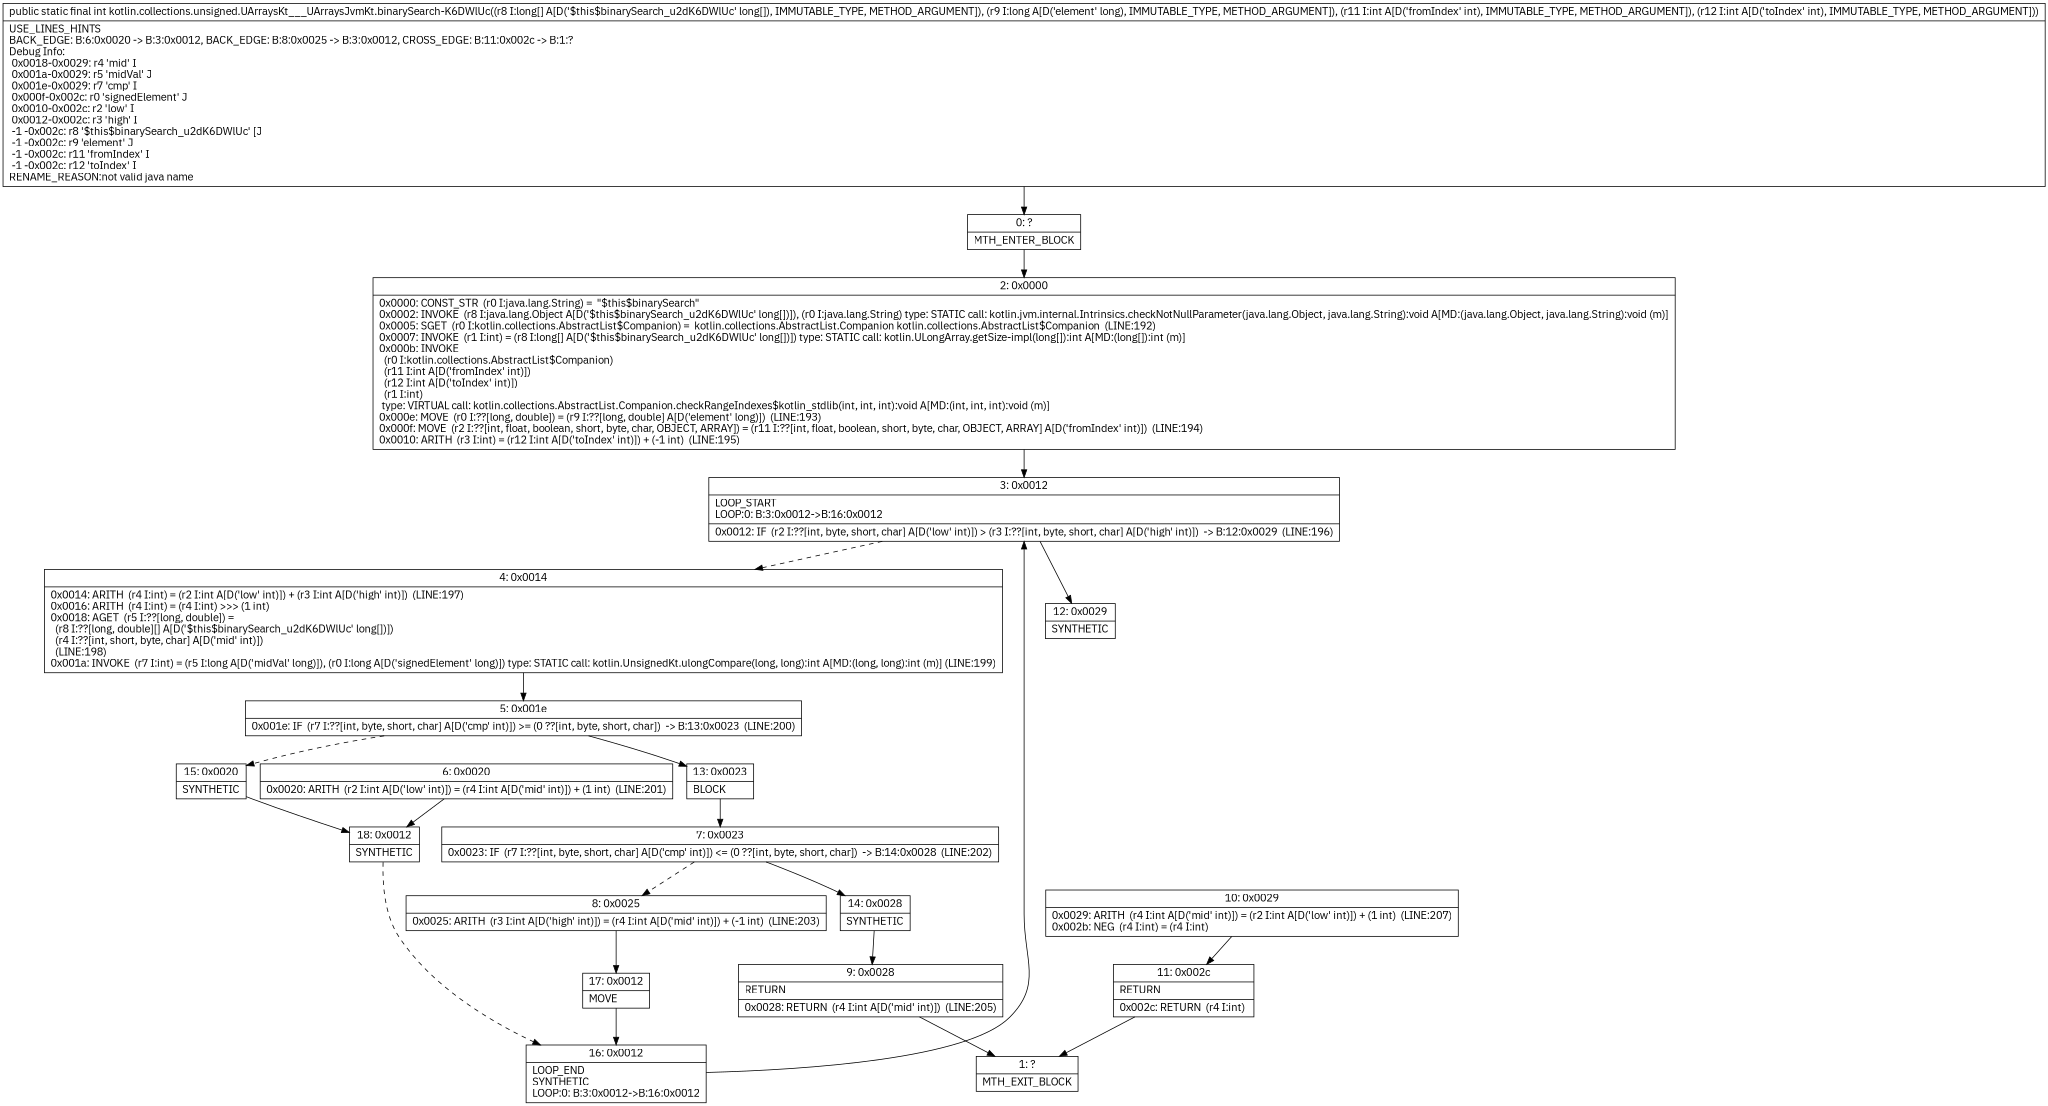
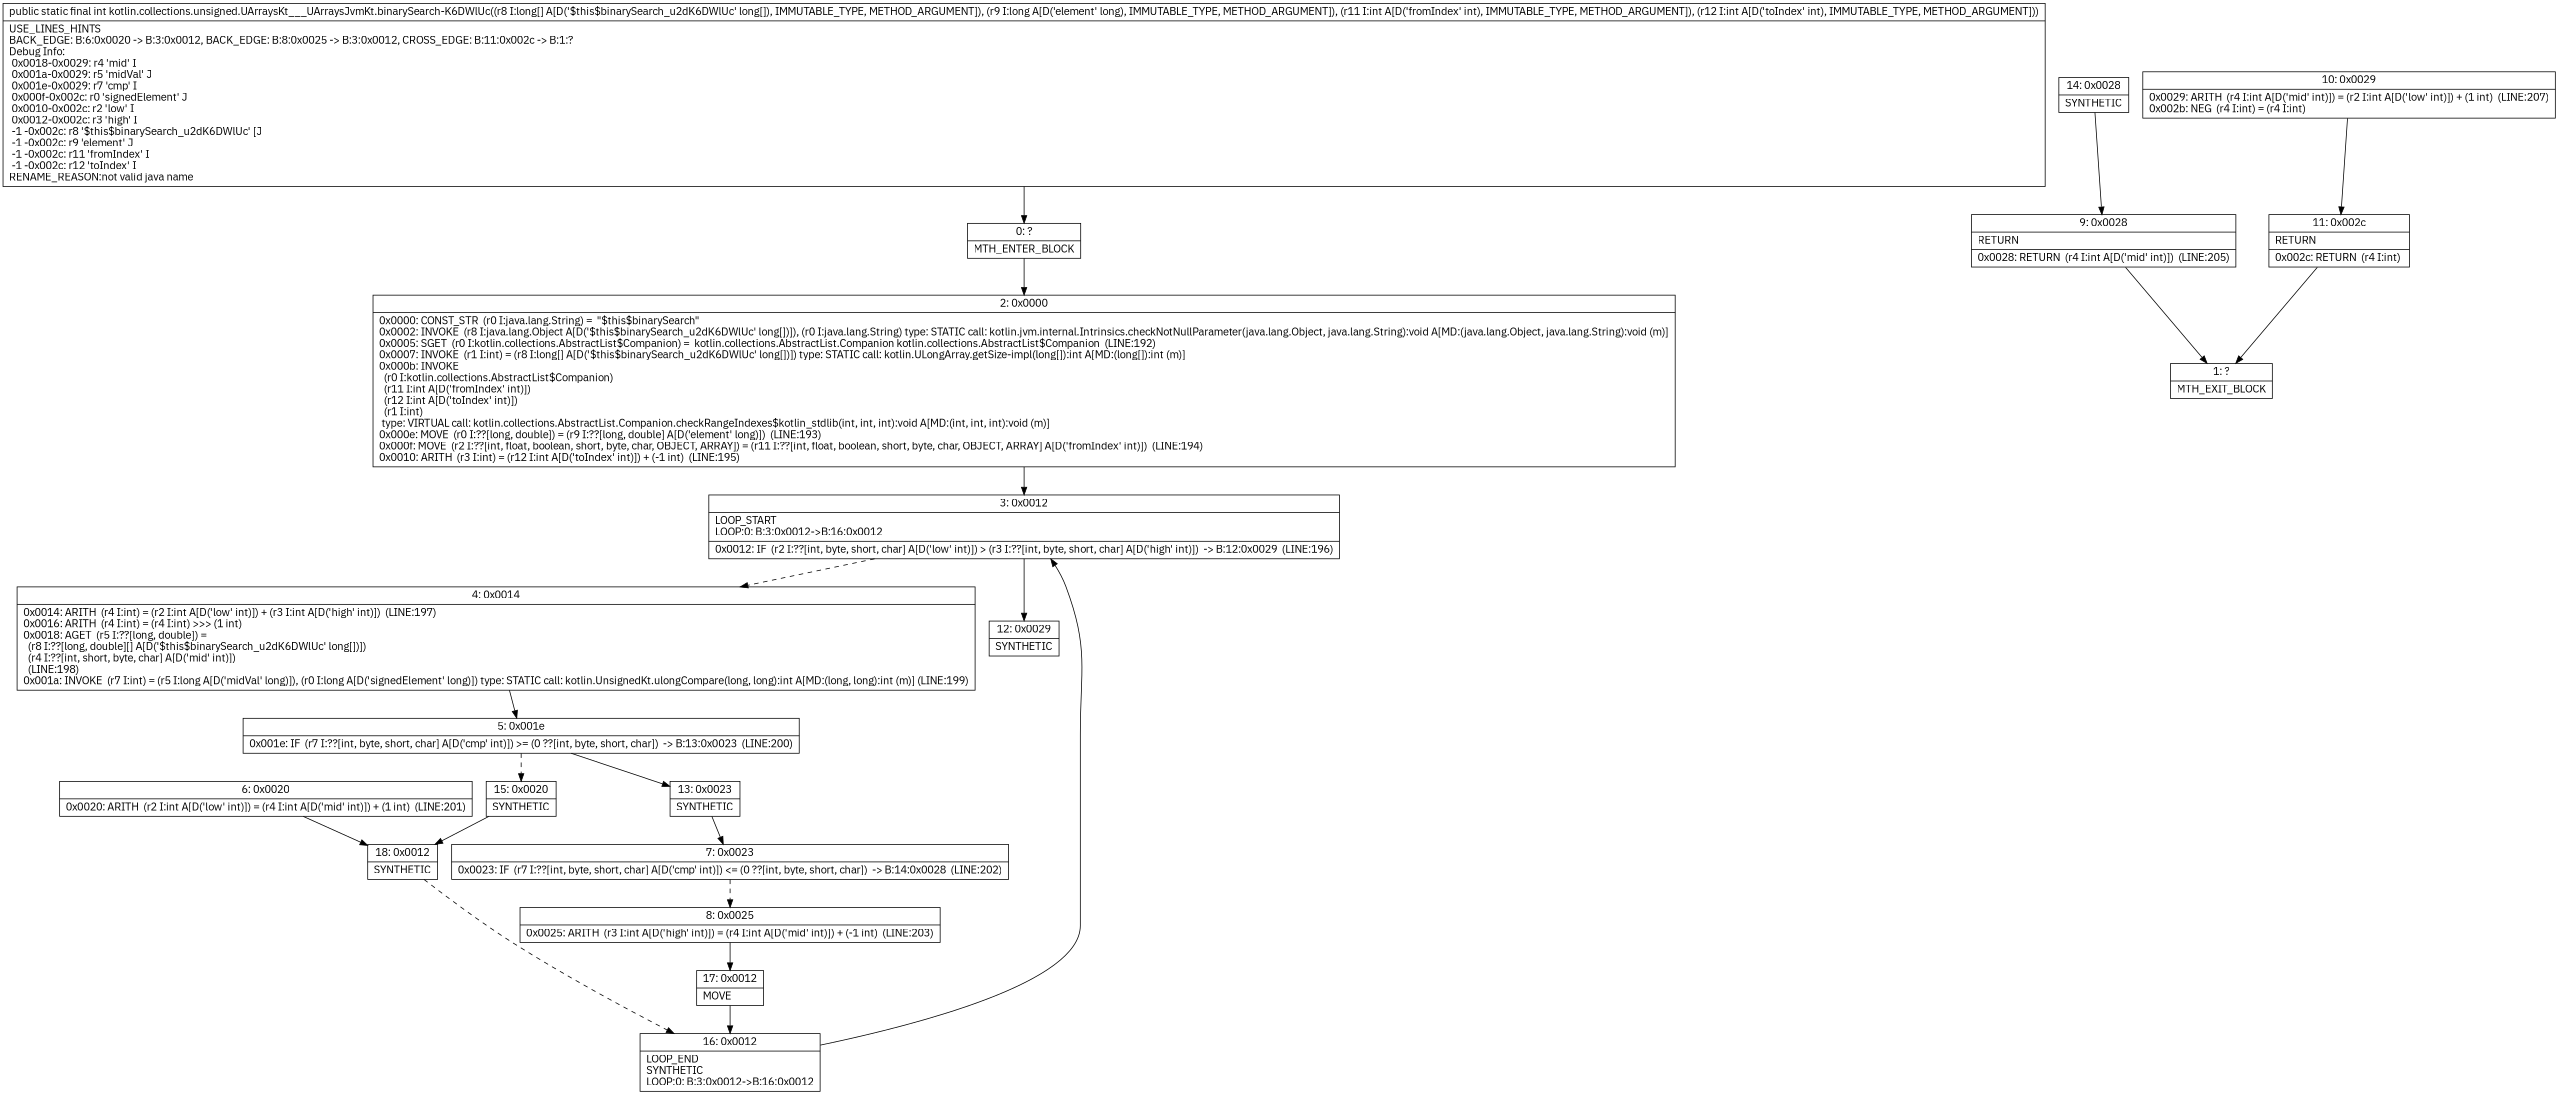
node "13: 0x0023": text "BLOCK" -> "SYNTHETIC"
edge "7: 0x0023" -> "14: 0x0028": removed
